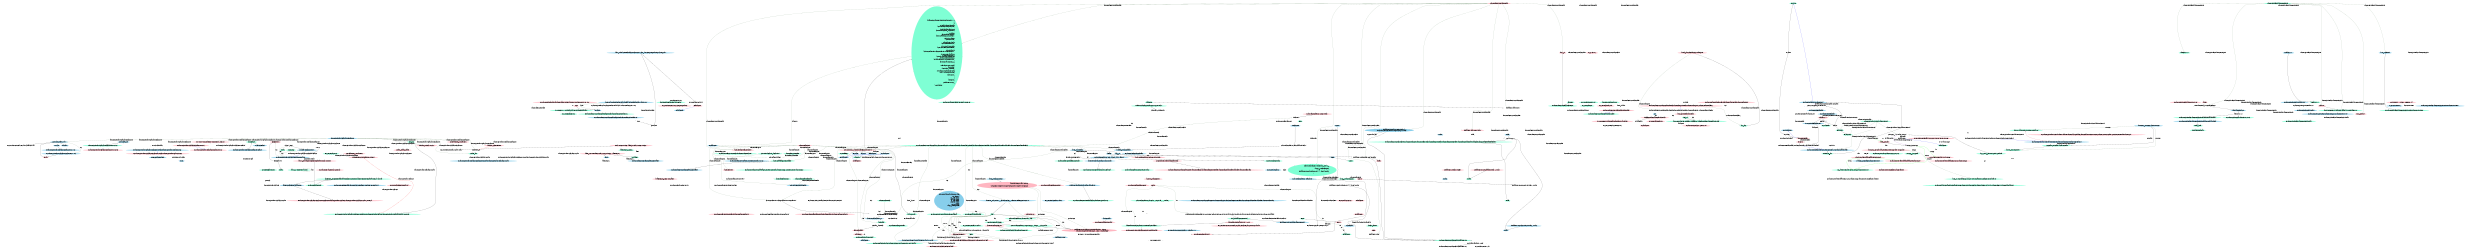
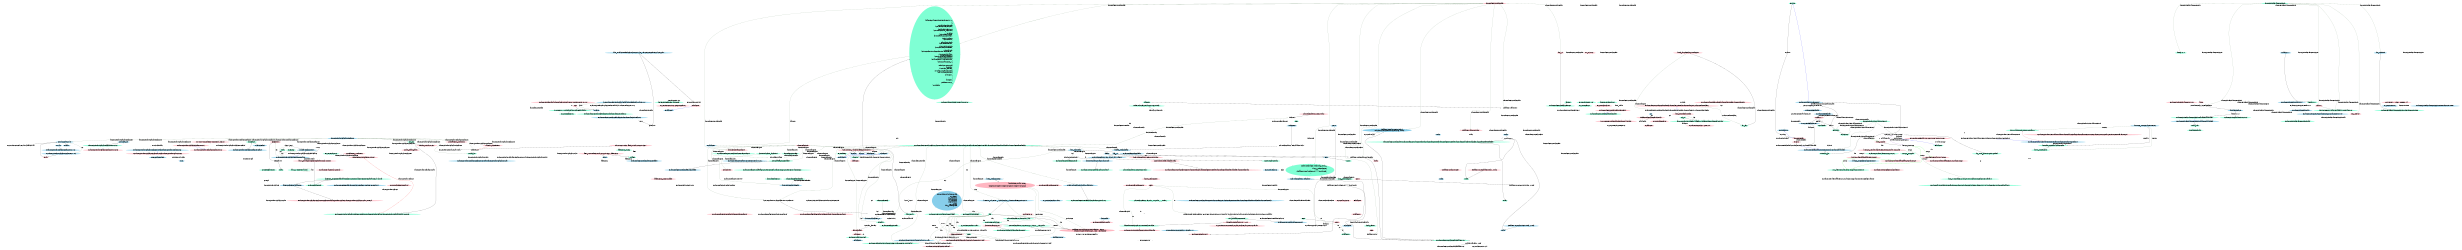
edge "QuantConnect.Interfaces.IAlgorithm" -> "algorithm.Settings.DataSubscriptionLimit = 100": label "QuantConnect.UniverseSettings.IAlgorithm" -> "QuantConnect.Interfaces.IAlgorithm"
